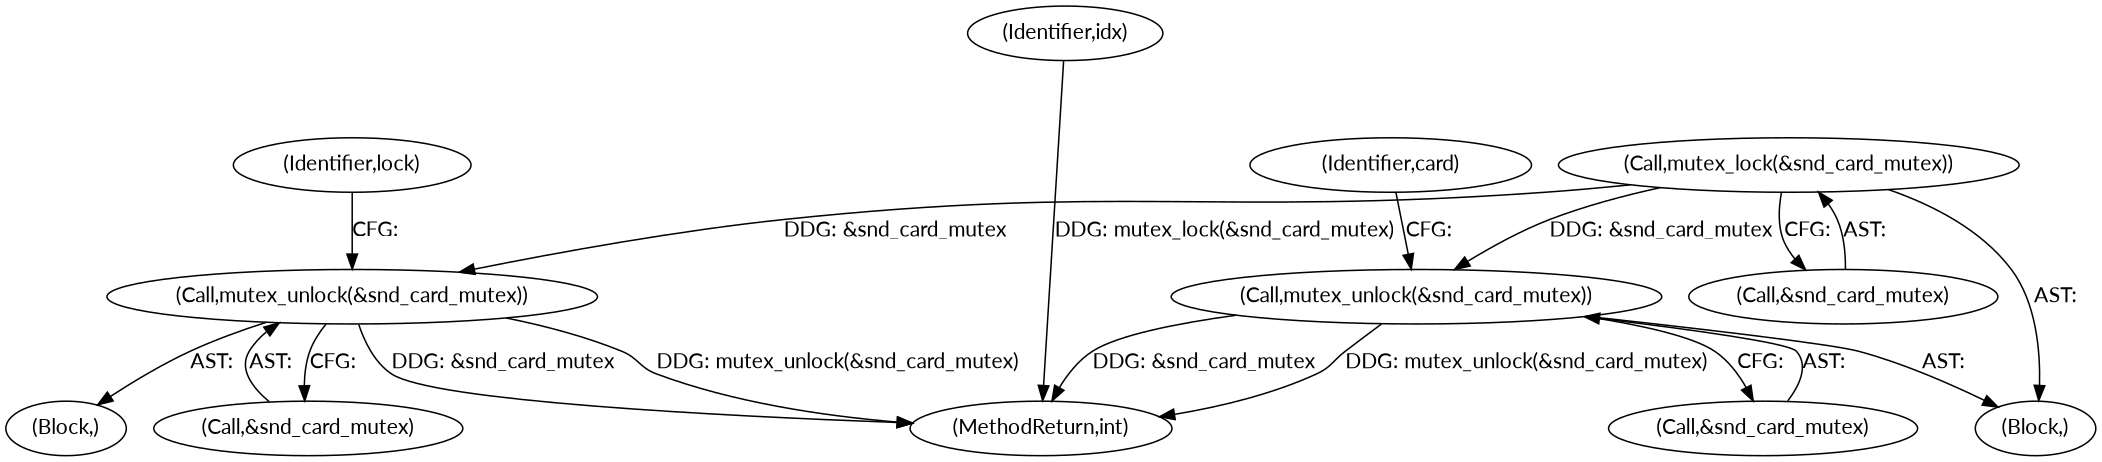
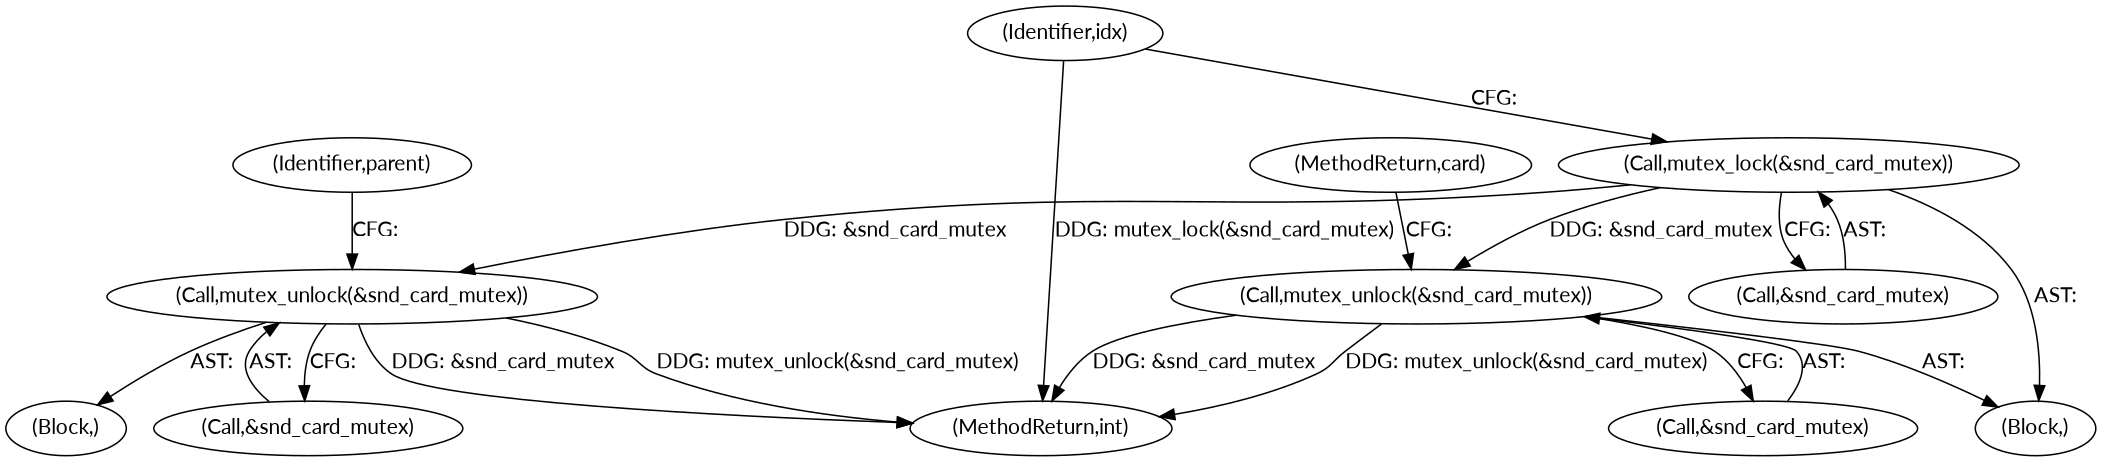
edge "(Identifier,idx)" -> "(Call,mutex_lock(&snd_card_mutex))": added, label "CFG:"
node "(Identifier,lock)": label "(Identifier,lock)" -> "(Identifier,parent)"
node "(Identifier,card)": label "(Identifier,card)" -> "(MethodReturn,card)"
